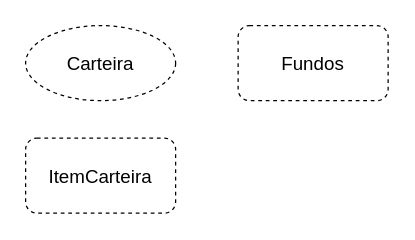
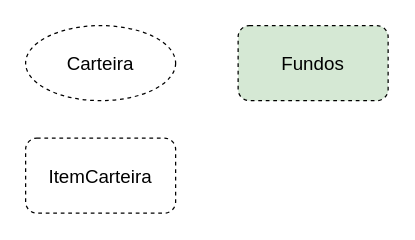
node "Fundos": fillcolor #ffffff -> #d5e8d4
